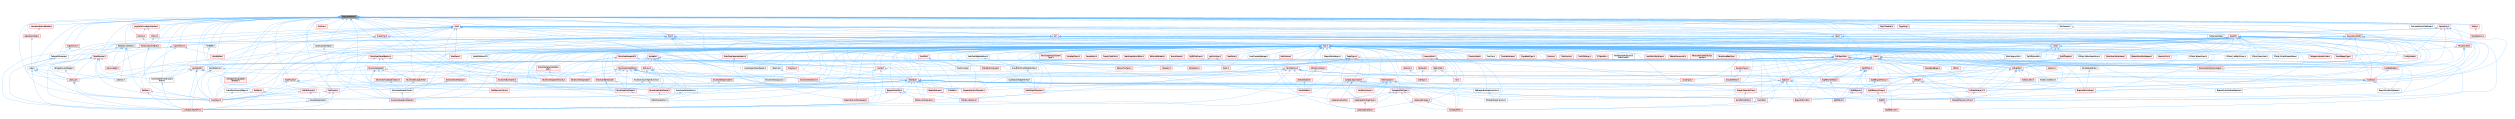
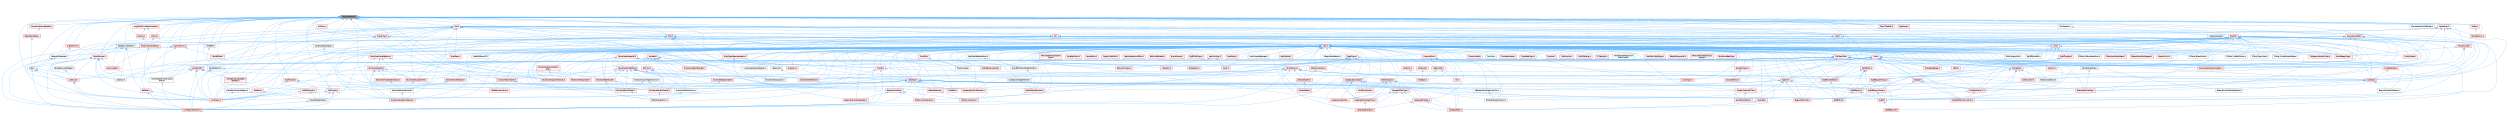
node "MovieSceneObjectBindingID.h": added
